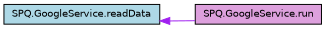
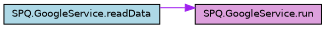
edge "SPQ.GoogleService.run" -> "SPQ.GoogleService.readData": reversed
